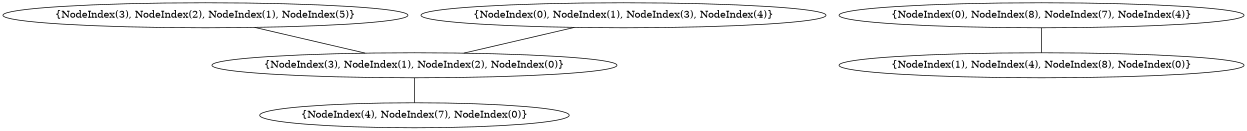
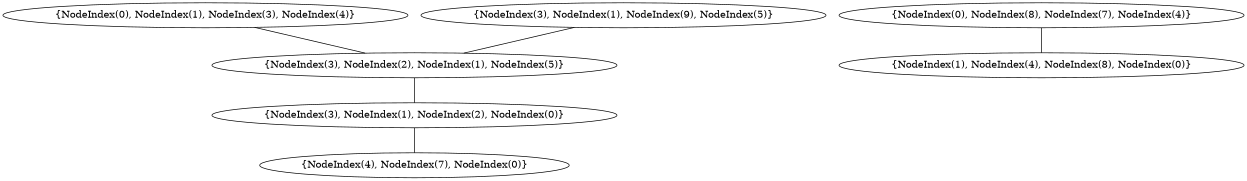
node "{NodeIndex(3), NodeIndex(1), NodeIndex(9), NodeIndex(5)}": added
edge "{NodeIndex(0), NodeIndex(1), NodeIndex(3), NodeIndex(4)}" -- "{NodeIndex(3), NodeIndex(1), NodeIndex(2), NodeIndex(0)}": now "{NodeIndex(0), NodeIndex(1), NodeIndex(3), NodeIndex(4)}" -- "{NodeIndex(3), NodeIndex(2), NodeIndex(1), NodeIndex(5)}"
